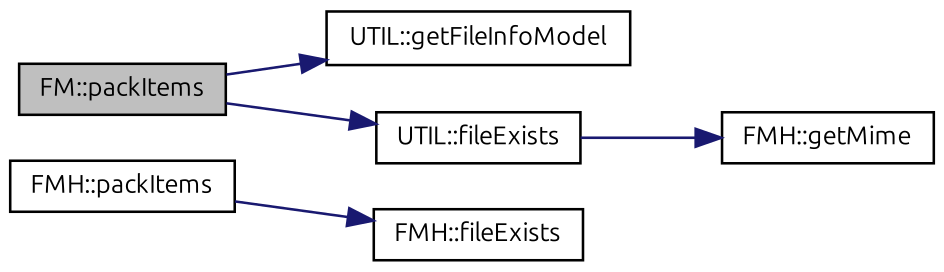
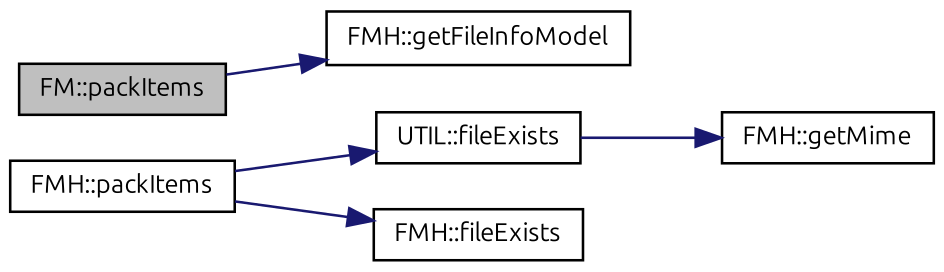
node "UTIL::getFileInfoModel": label "UTIL::getFileInfoModel" -> "FMH::getFileInfoModel"
edge "FM::packItems" -> "UTIL::fileExists": now "FMH::packItems" -> "UTIL::fileExists"
